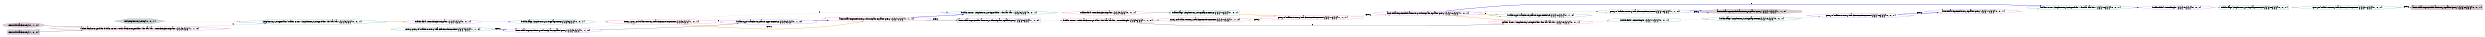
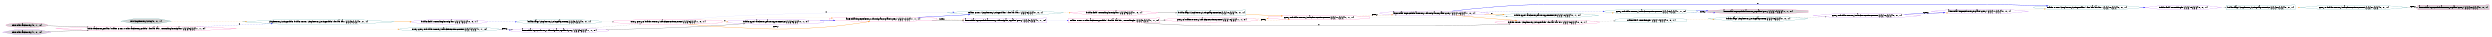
node "testMultiMatchQuery['1', '0', '0']": shape folder -> hexagon
